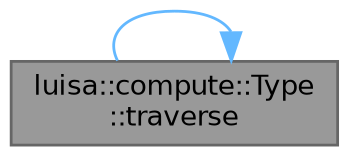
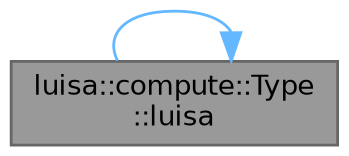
node "luisa::compute::Type ::traverse": label "luisa::compute::Type ::traverse" -> "luisa::compute::Type ::luisa"
